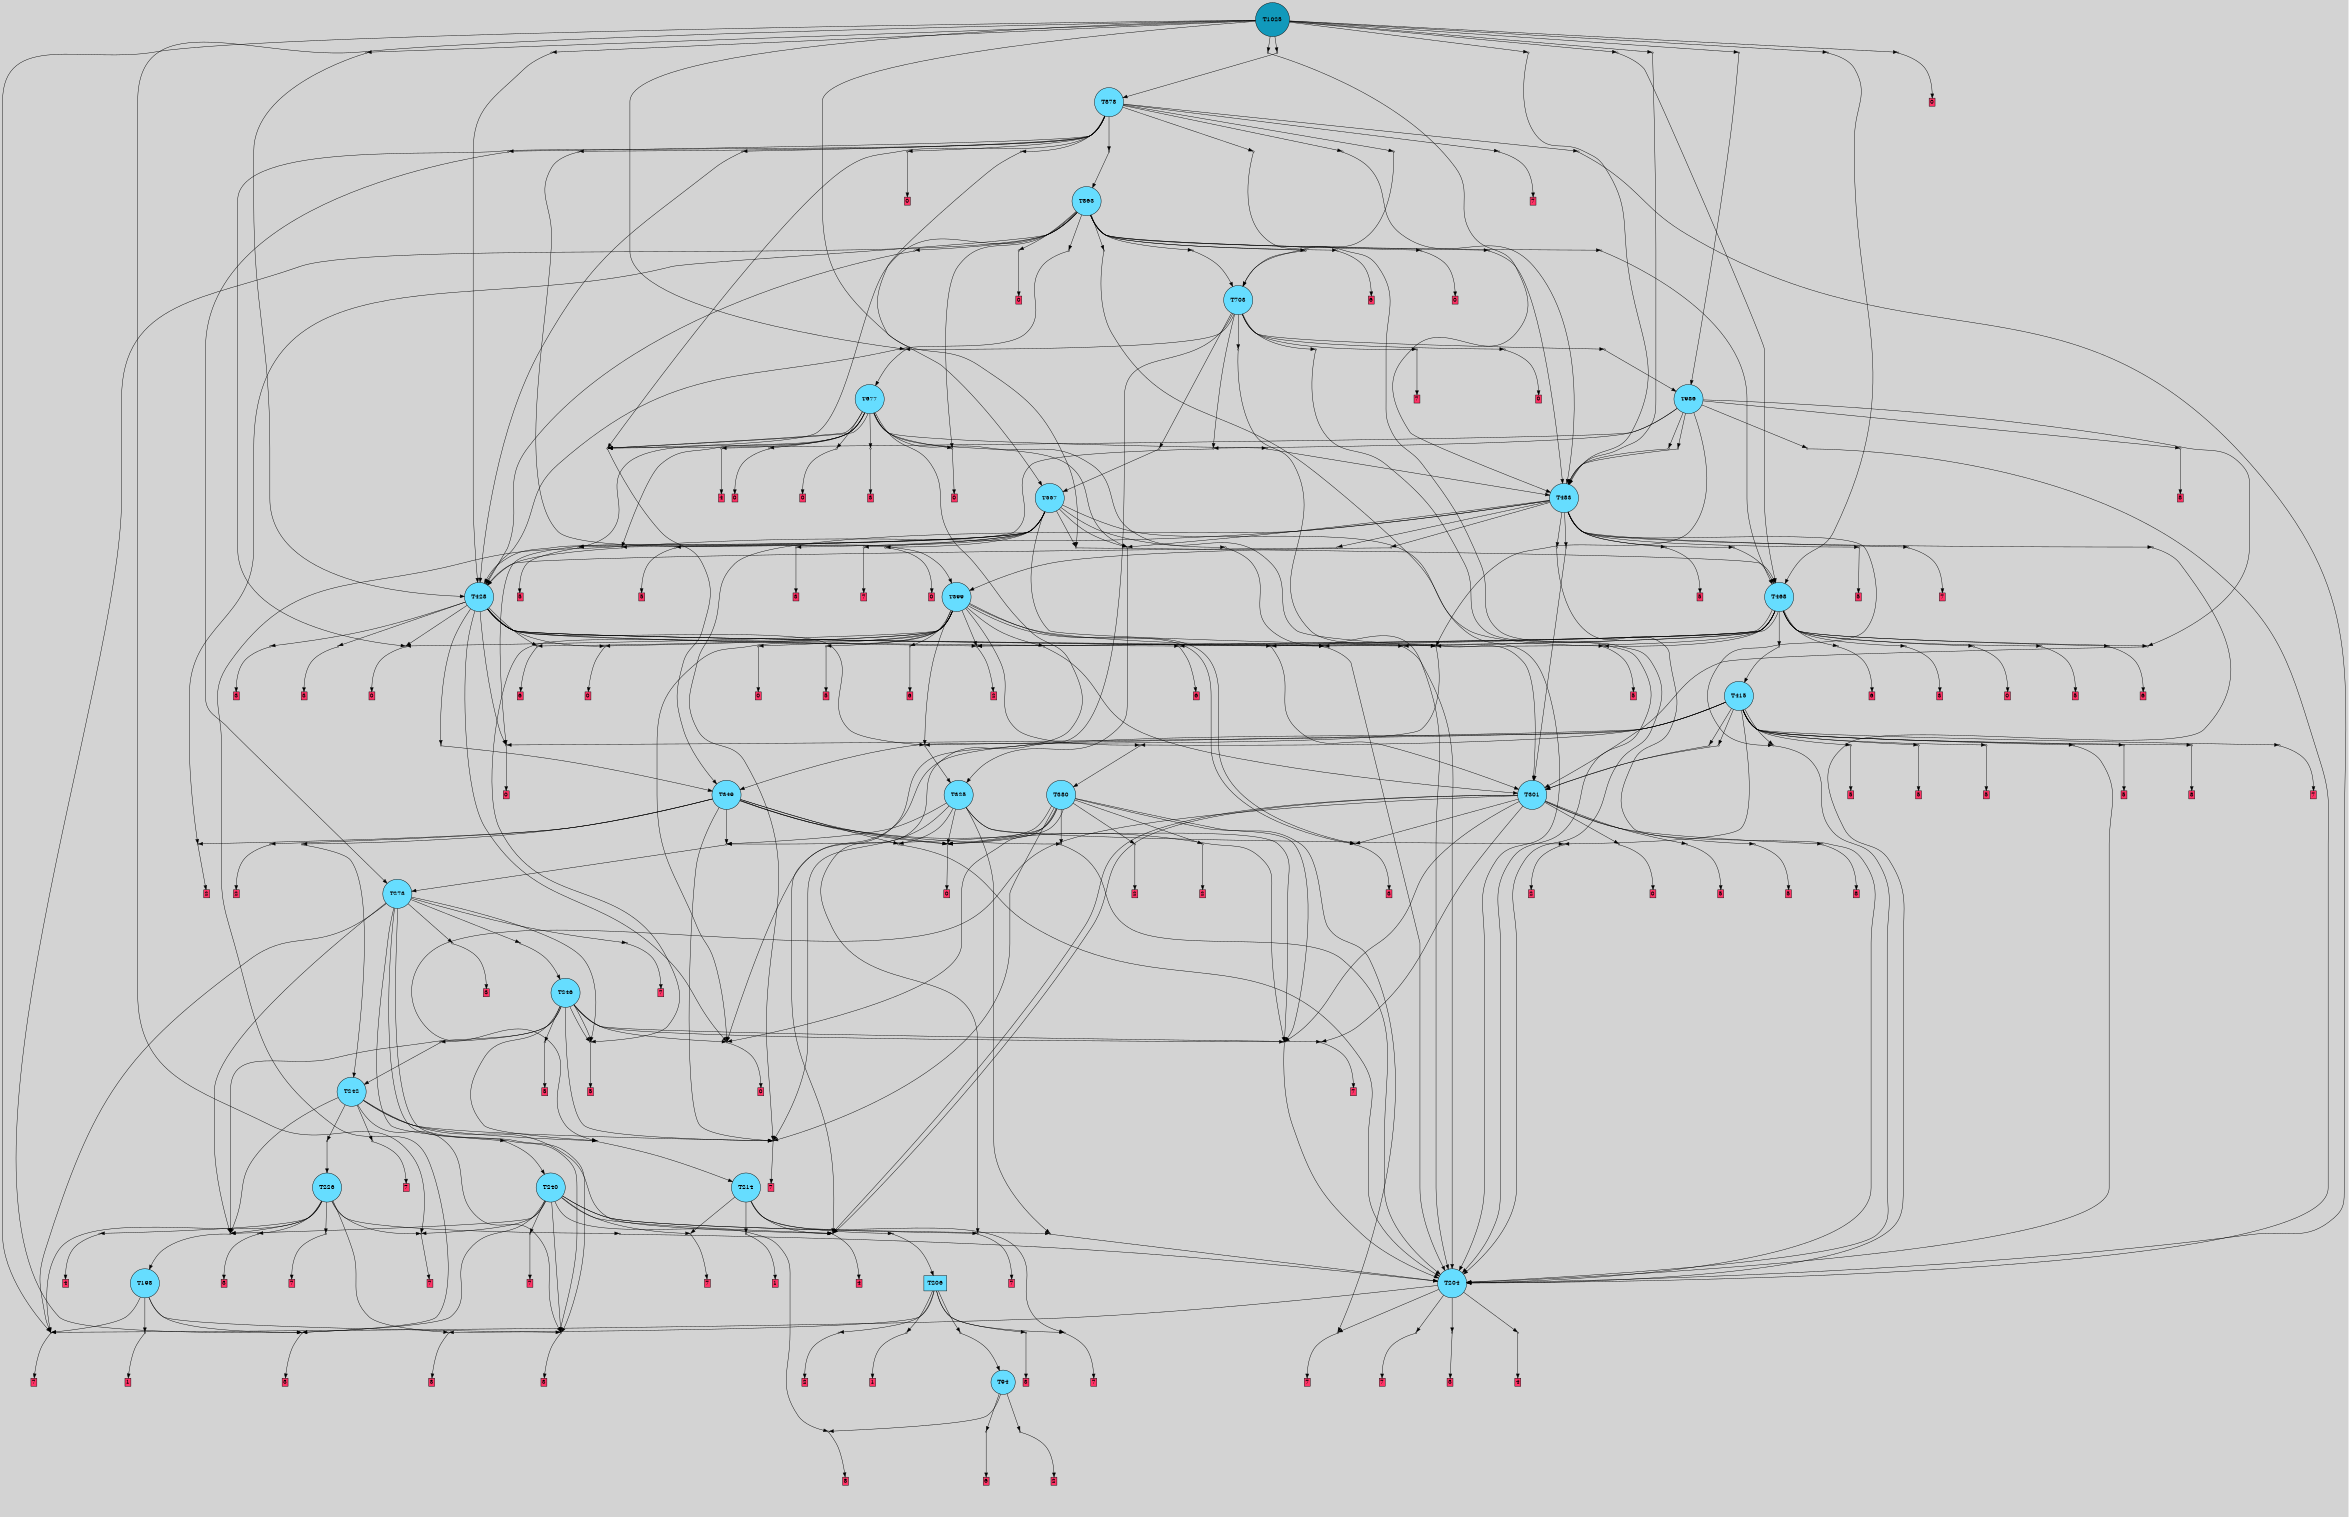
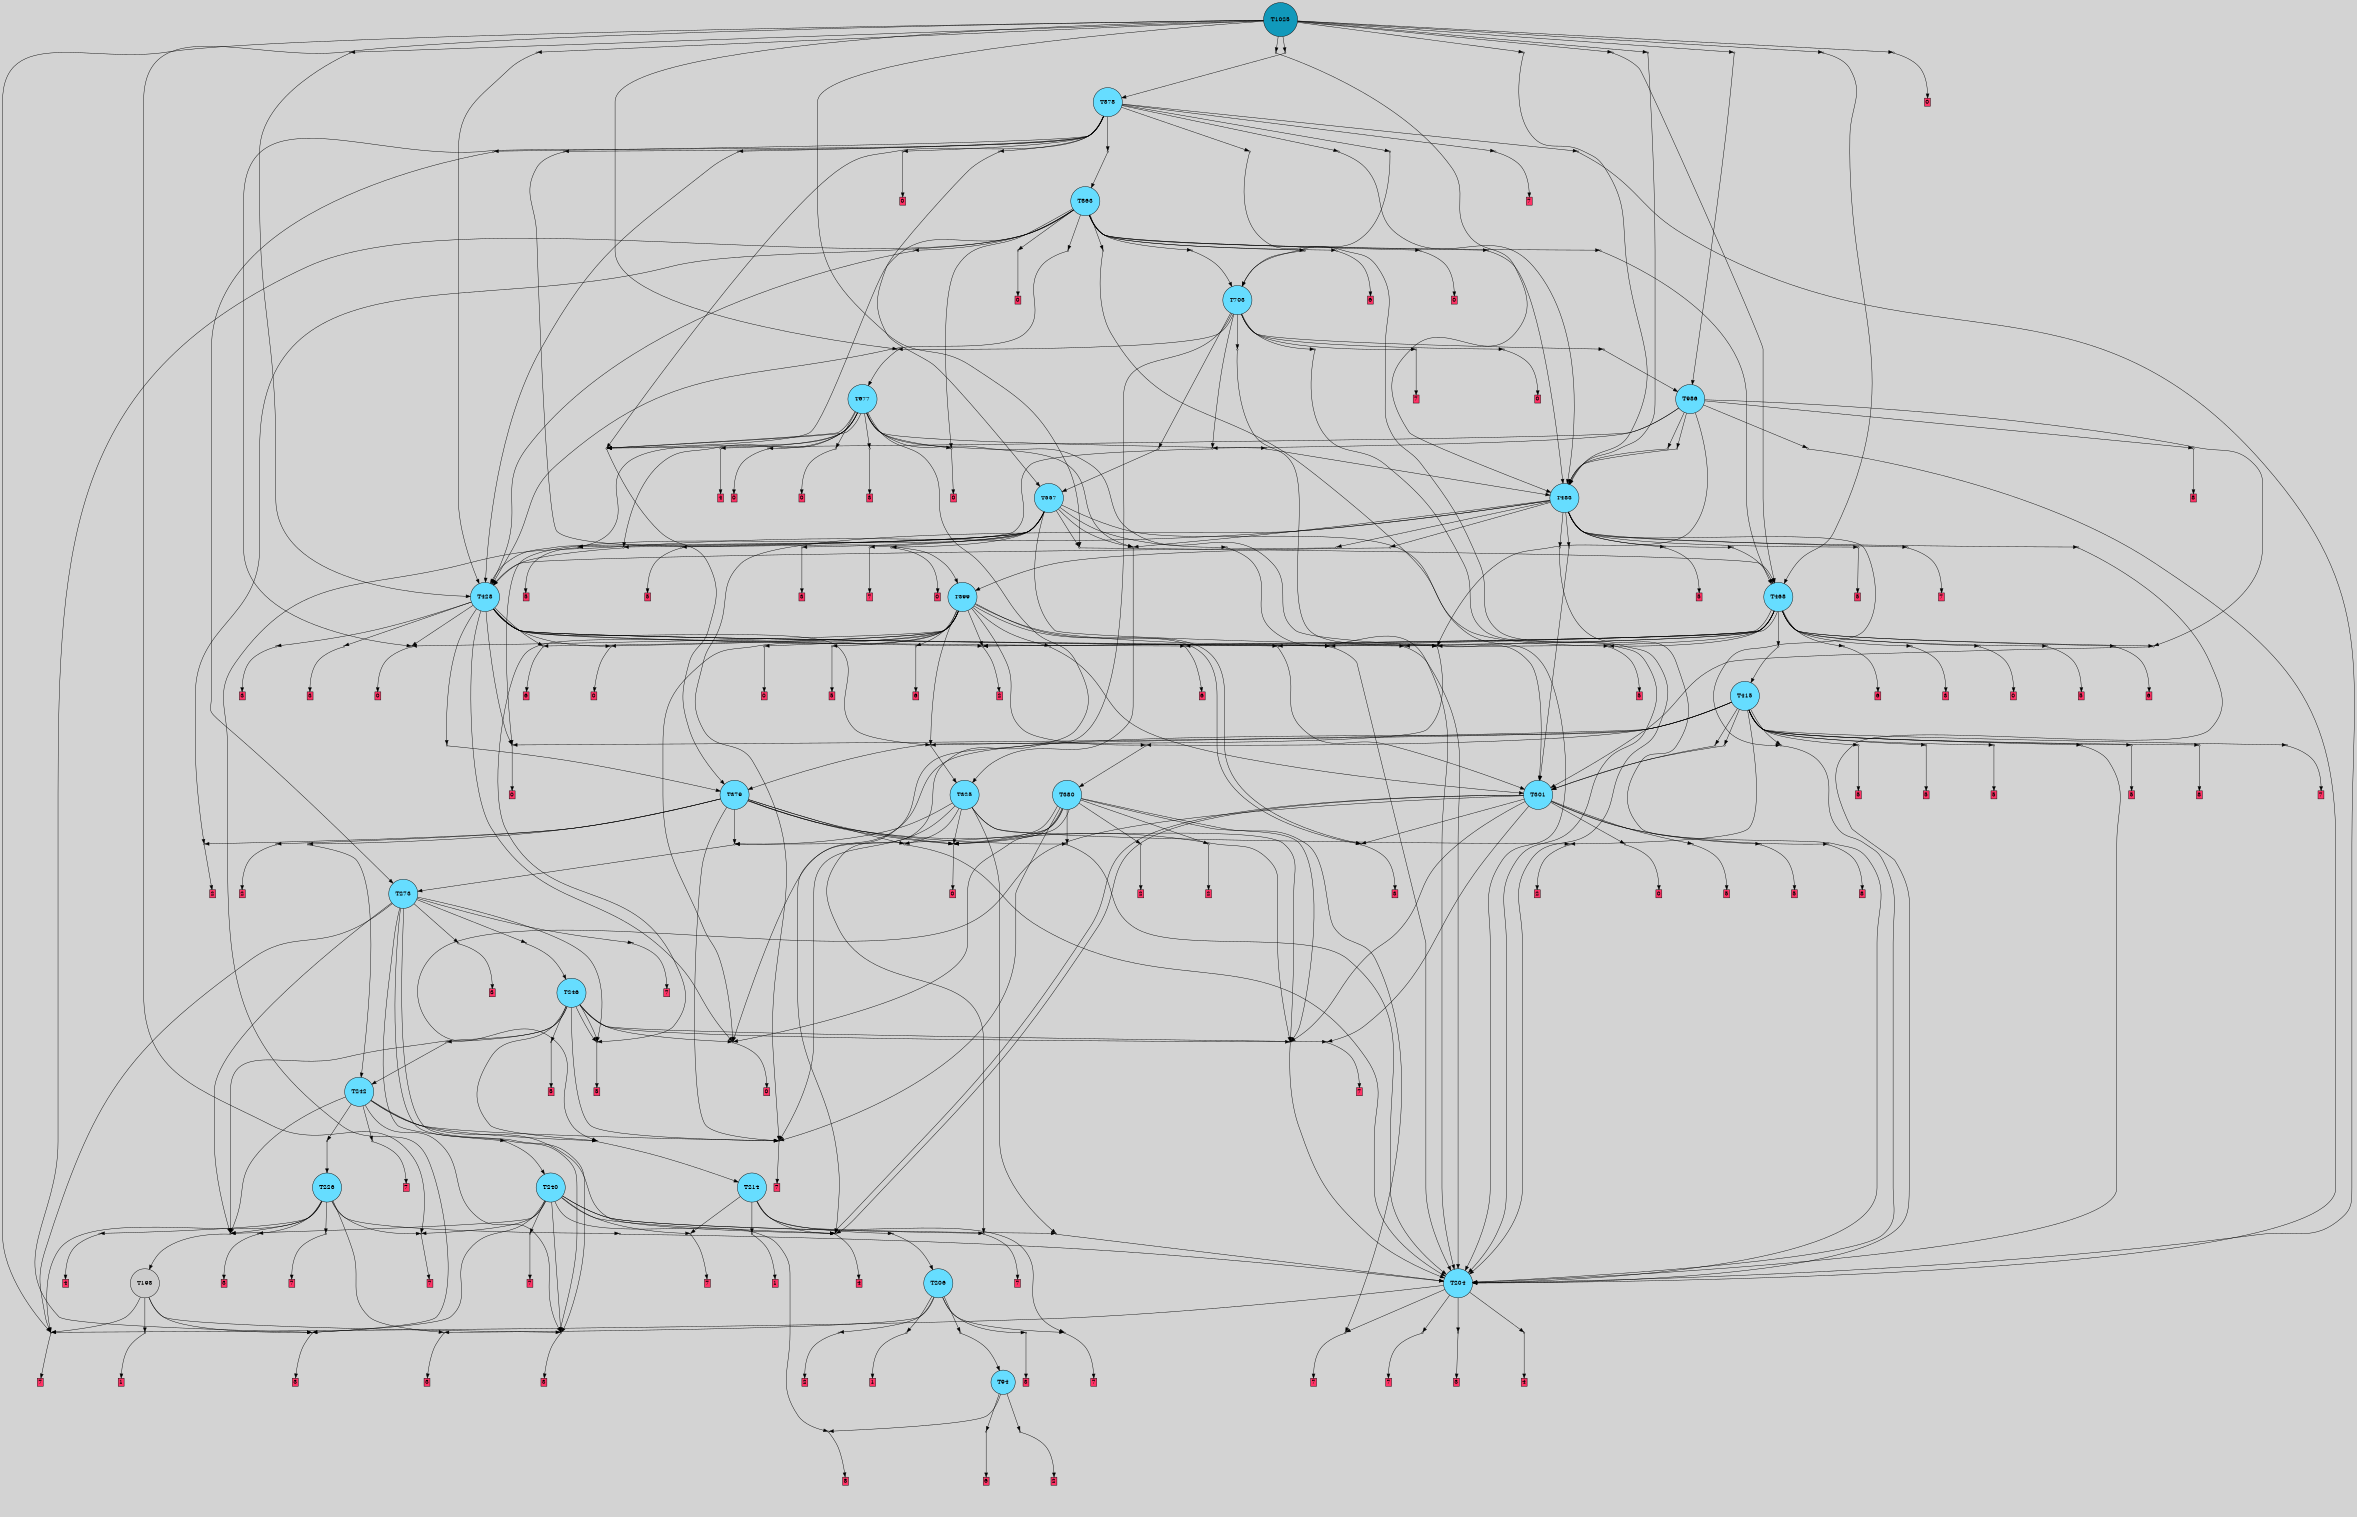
node "T349": label "T349" -> "T379"
node "T198": fillcolor #66ddff -> #cccccc
node "T206": shape box -> circle
